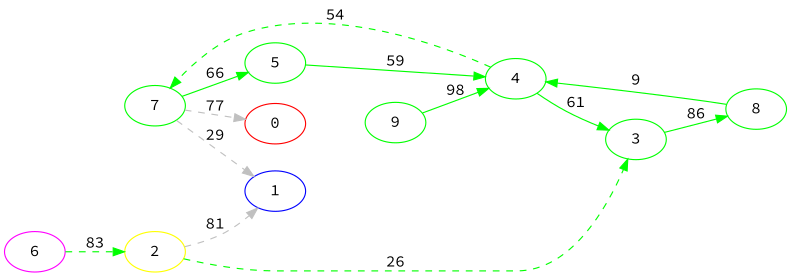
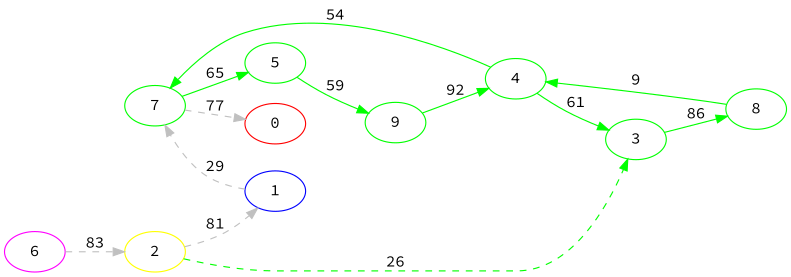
edge "4" -> "7": style dashed -> solid
edge "5" -> "4": now "5" -> "9"
edge "7" -> "5": label "66" -> "65"
edge "9" -> "4": label "98" -> "92"
edge "7" -> "1": reversed
edge "6" -> "2": color green -> grey
